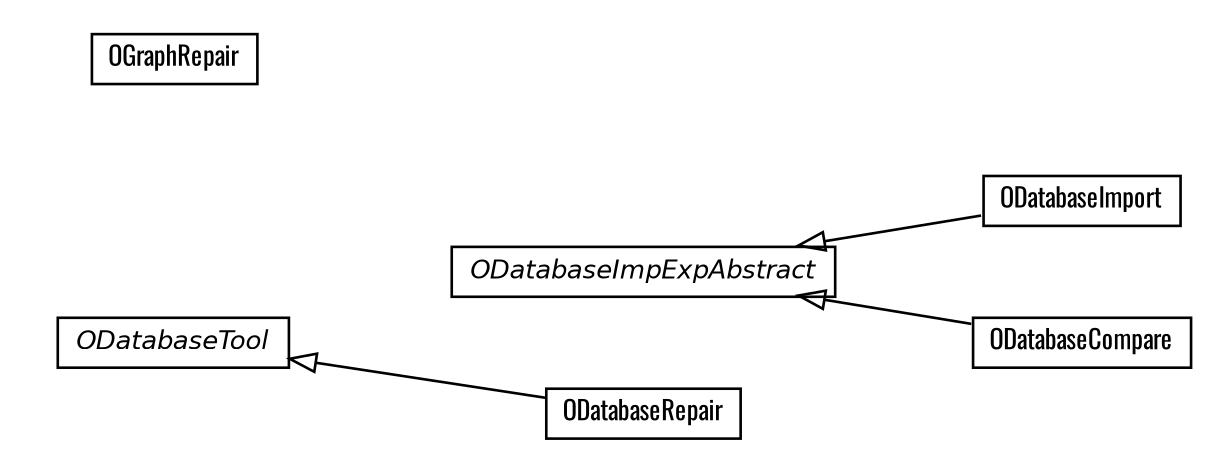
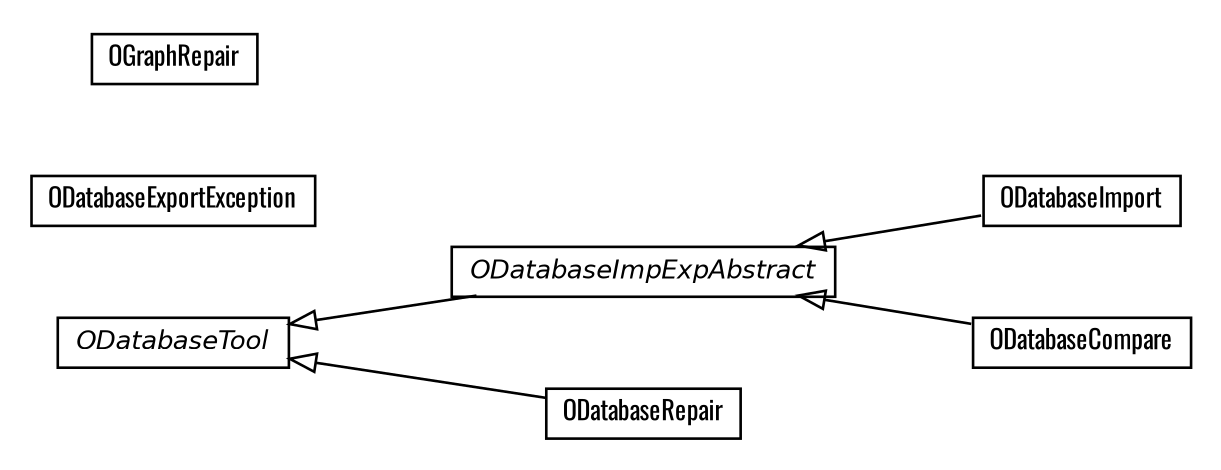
node "ODatabaseExportException": added
edge "ODatabaseImpExpAbstract" -> "ODatabaseTool": added
